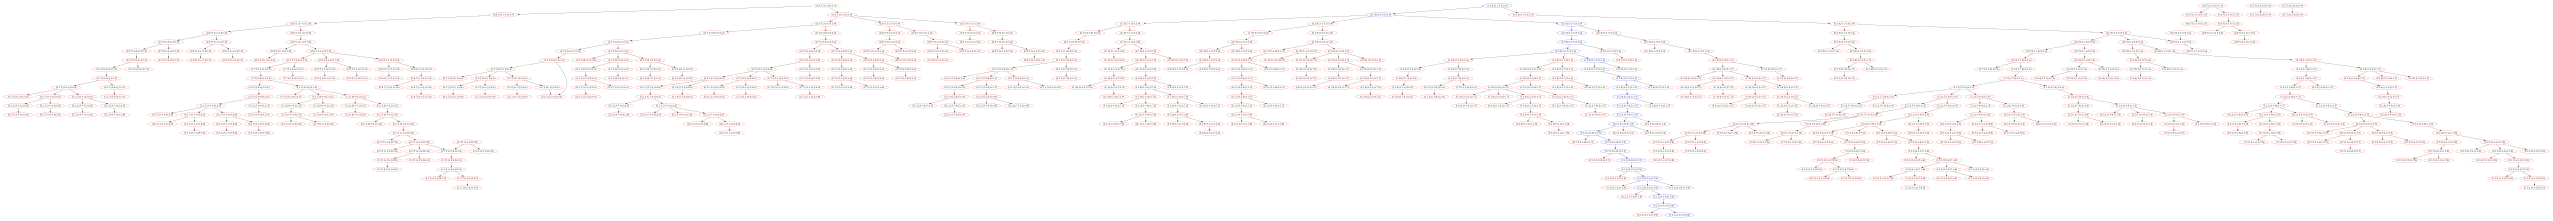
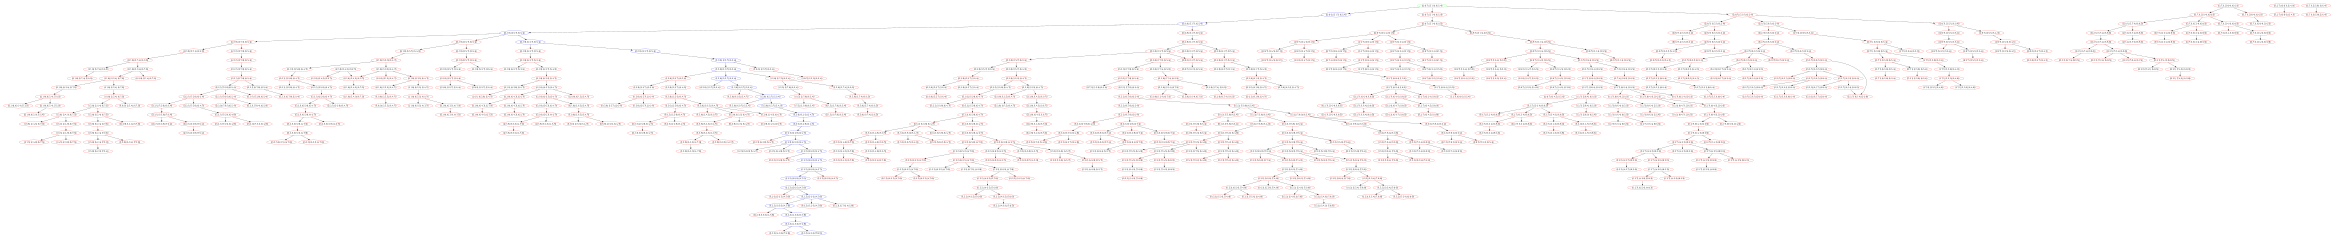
node "((2, 8, 0), (3, 1, 7), (6, 5, 4))": added
edge "((2, 8, 7), (3, 0, 4), (6, 1, 5))" -> "((2, 8, 7), (0, 3, 4), (6, 1, 5))": added
edge "((2, 7, 1), (3, 8, 4), (6, 5, 0))" -> "((2, 7, 1), (3, 8, 4), (6, 0, 5))": removed
edge "((3, 2, 8), (1, 0, 5), (6, 4, 7))" -> "((3, 2, 8), (0, 1, 5), (6, 4, 7))": now "((3, 0, 8), (1, 2, 5), (6, 4, 7))" -> "((3, 2, 8), (0, 1, 5), (6, 4, 7))"
edge "((1, 3, 8), (6, 2, 0), (5, 4, 7))" -> "((1, 3, 8), (6, 0, 2), (5, 4, 7))": now "((1, 3, 8), (6, 2, 7), (0, 5, 4))" -> "((1, 3, 8), (6, 0, 2), (5, 4, 7))"
edge "((1, 2, 0), (4, 5, 7), (8, 3, 6))" -> "((1, 2, 7), (4, 5, 0), (8, 3, 6))": reversed
